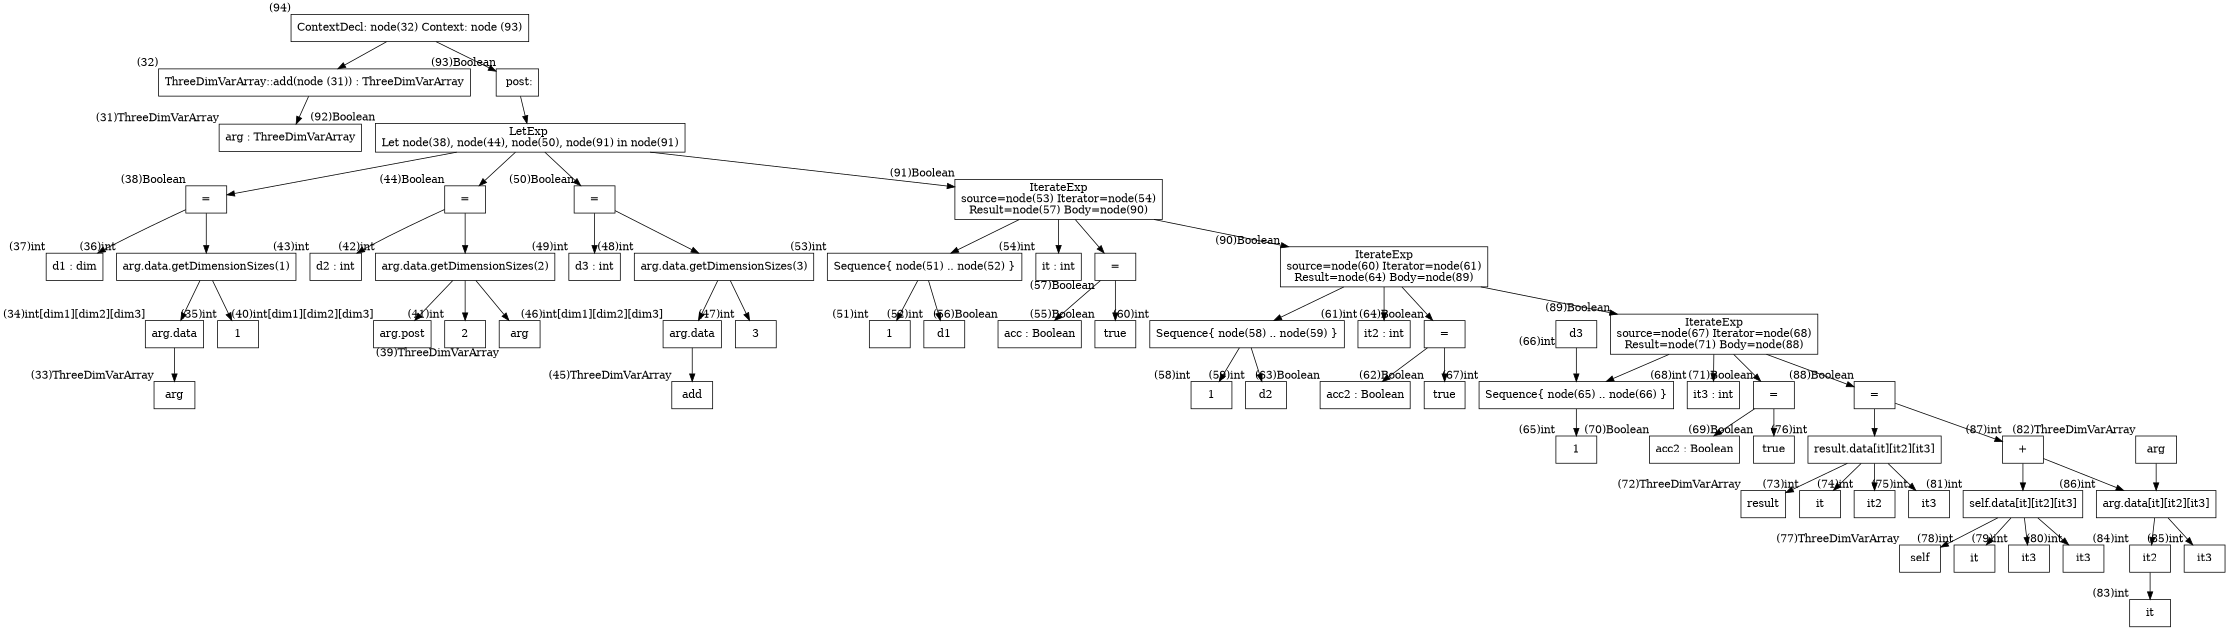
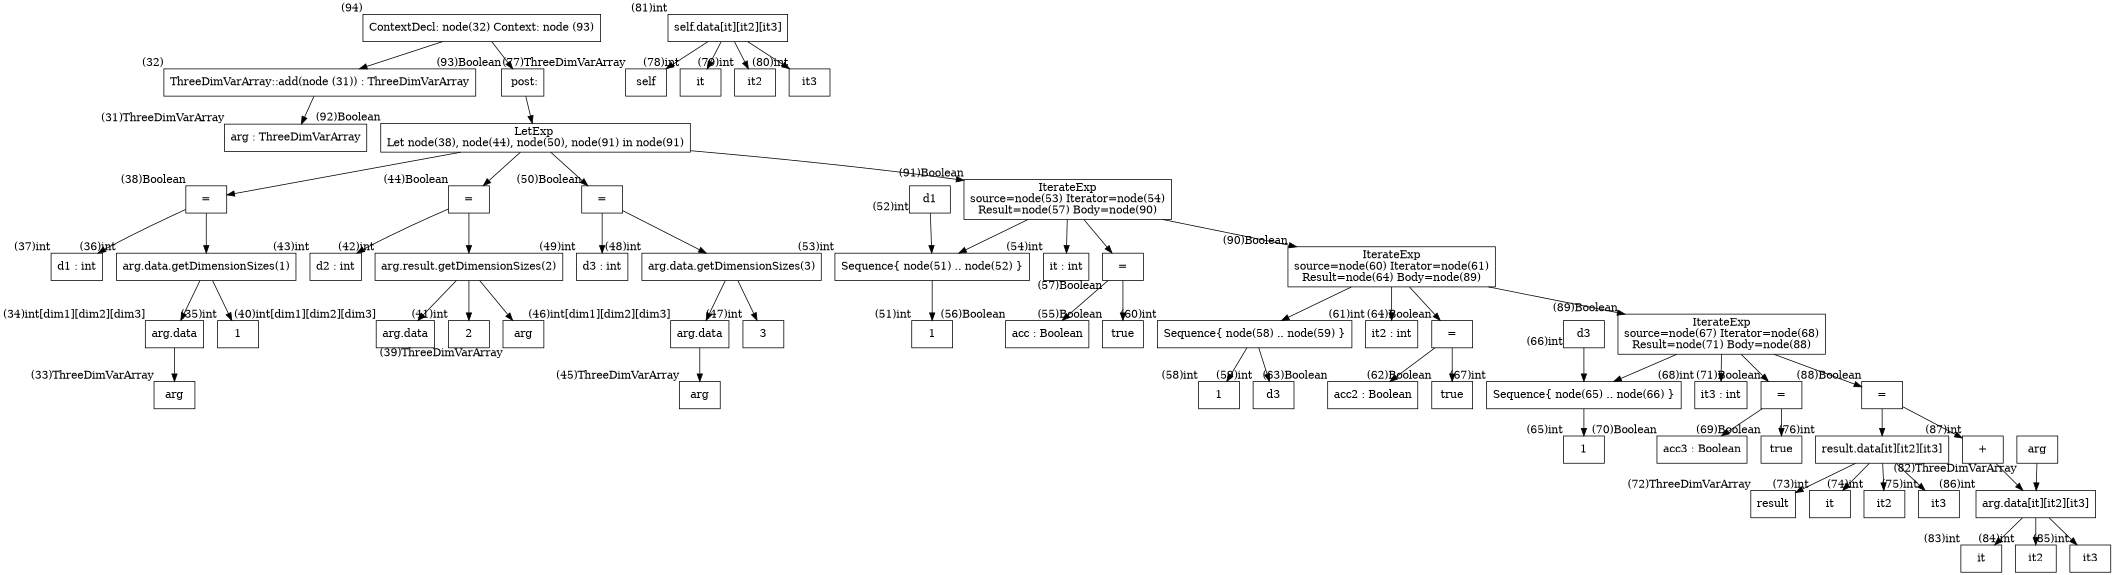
node "d1 : dim (37)int": label "d1 : dim (37)int" -> "d1 : int (37)int"
node "arg.data.getDimensionSizes(2) (42)int": label "arg.data.getDimensionSizes(2) (42)int" -> "arg.result.getDimensionSizes(2) (42)int"
edge "Sequence{ node(51) .. node(52) } (53)int" -> "d1 (52)int": reversed
node "arg.post (40)int[dim1][dim2][dim3]": label "arg.post (40)int[dim1][dim2][dim3]" -> "arg.data (40)int[dim1][dim2][dim3]"
node "add (45)ThreeDimVarArray": label "add (45)ThreeDimVarArray" -> "arg (45)ThreeDimVarArray"
node "d2 (59)int": label "d2 (59)int" -> "d3 (59)int"
node "acc2 : Boolean (70)Boolean": label "acc2 : Boolean (70)Boolean" -> "acc3 : Boolean (70)Boolean"
edge "+ (87)int" -> "self.data[it][it2][it3] (81)int": removed
node "it3 (79)int": label "it3 (79)int" -> "it2 (79)int"
edge "it2 (84)int" -> "it (83)int": now "arg.data[it][it2][it3] (86)int" -> "it (83)int"
